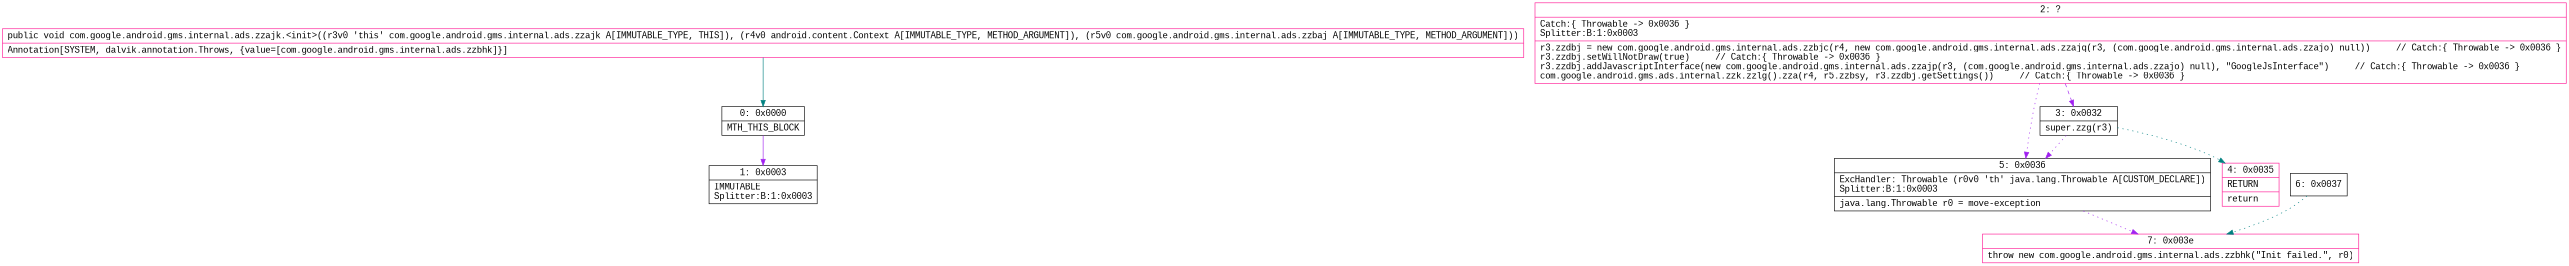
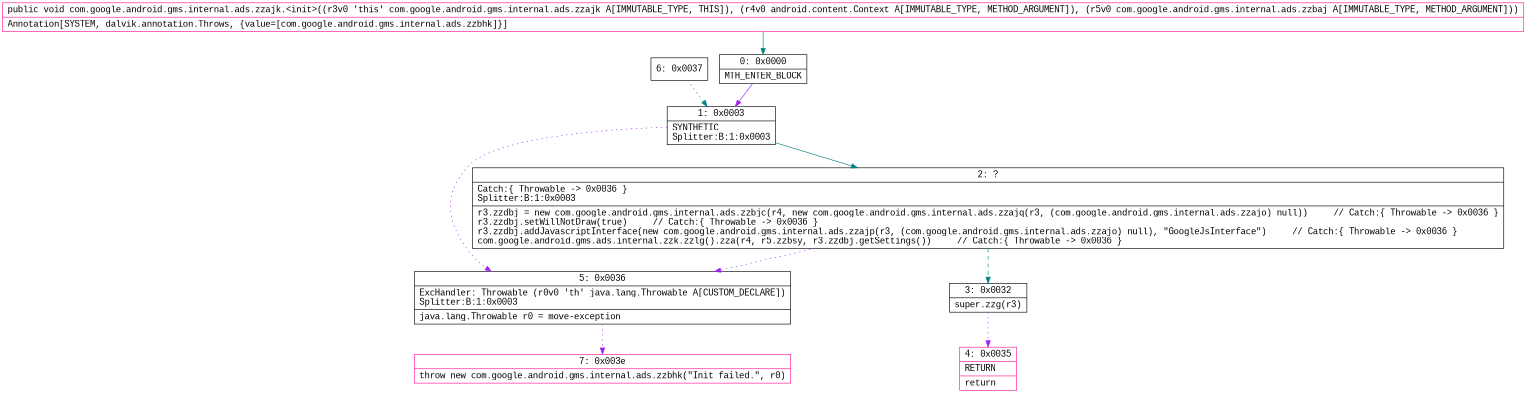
node "2: ?": color deeppink -> black
edge "2: ?" -> "3: 0x0032": color purple -> teal
node "0: 0x0000": text "MTH_THIS_BLOCK" -> "MTH_ENTER_BLOCK"
edge "3: 0x0032" -> "4: 0x0035": color teal -> purple
edge "3: 0x0032" -> "5: 0x0036": now "1: 0x0003" -> "5: 0x0036"
edge "1: 0x0003" -> "2: ?": added
node "1: 0x0003": text "IMMUTABLE" -> "SYNTHETIC"
edge "6: 0x0037" -> "7: 0x003e": now "6: 0x0037" -> "1: 0x0003"
